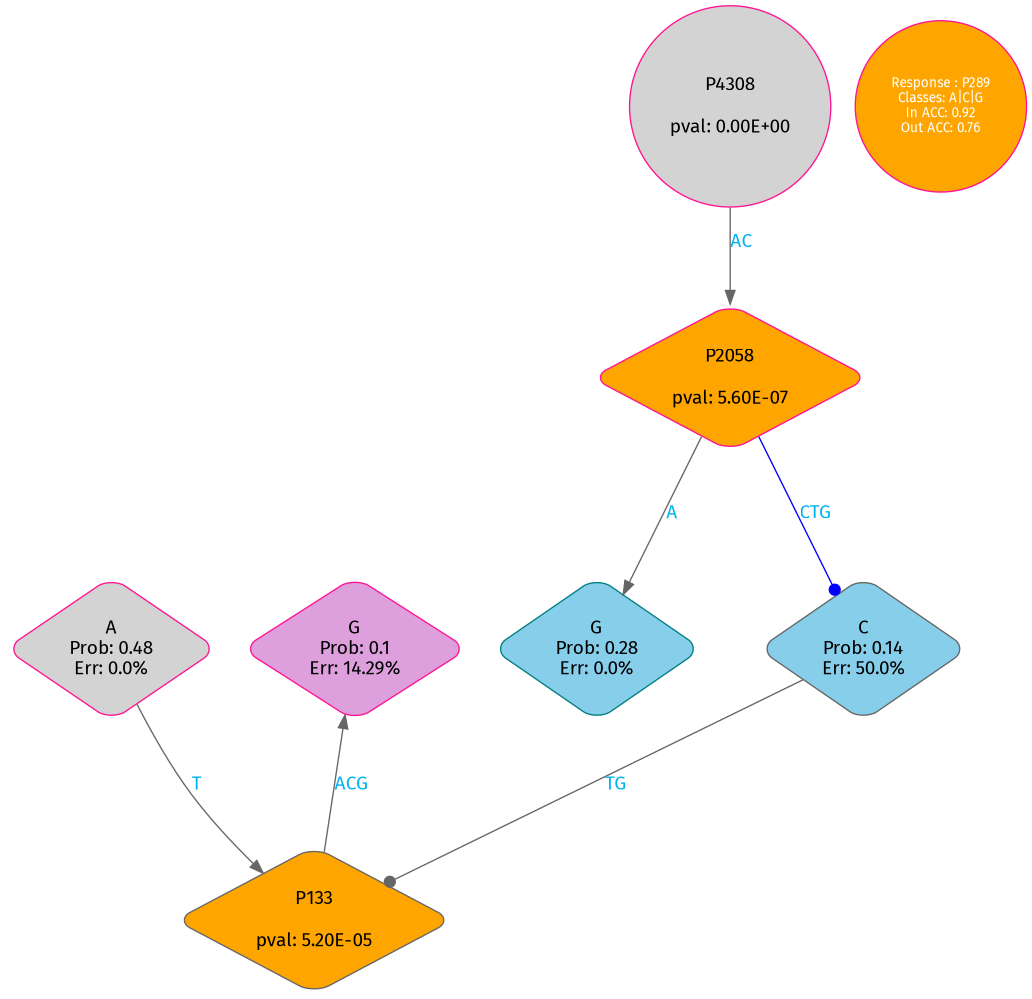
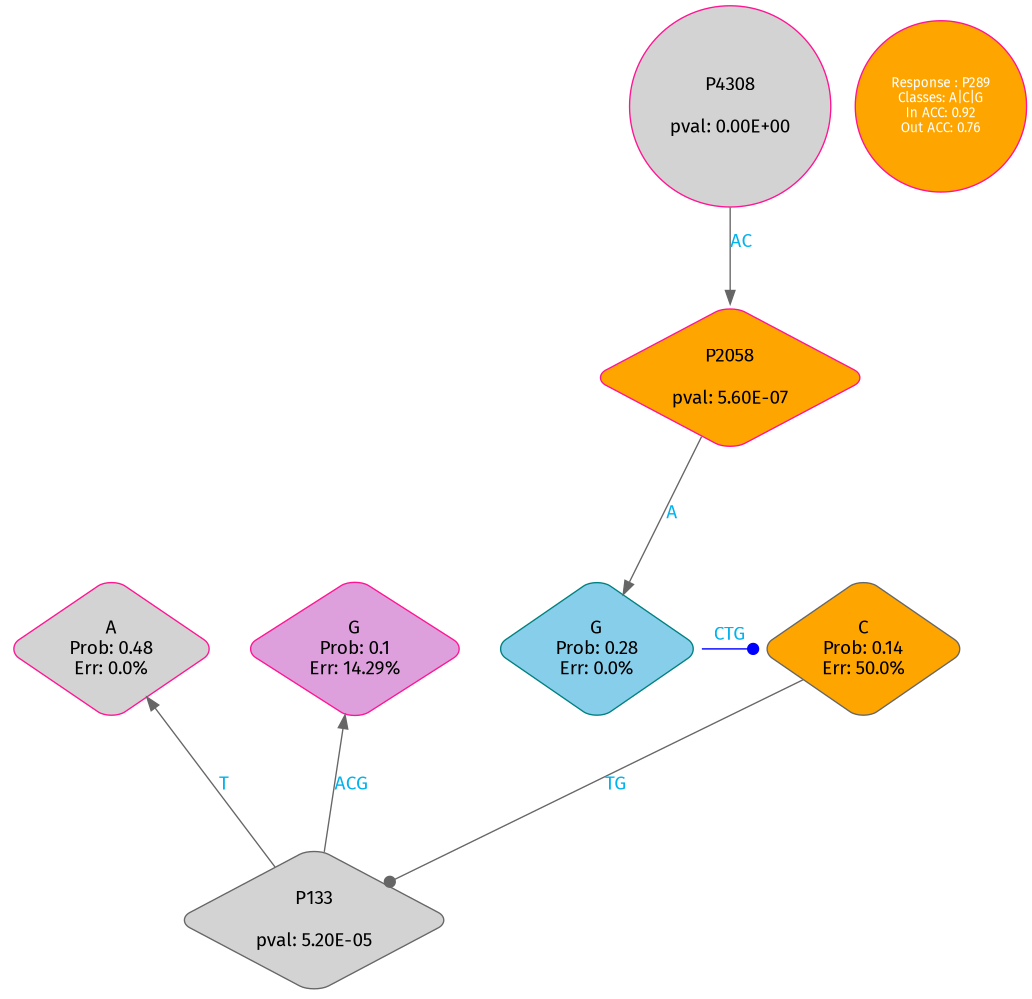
edge "P2058 pval: 5.60E-07" -> "C Prob: 0.14 Err: 50.0%": now "G Prob: 0.28 Err: 0.0%" -> "C Prob: 0.14 Err: 50.0%"
node "C Prob: 0.14 Err: 50.0%": fillcolor skyblue -> orange
edge "A Prob: 0.48 Err: 0.0%" -> "P133 pval: 5.20E-05": reversed
node "P133 pval: 5.20E-05": fillcolor orange -> lightgrey
